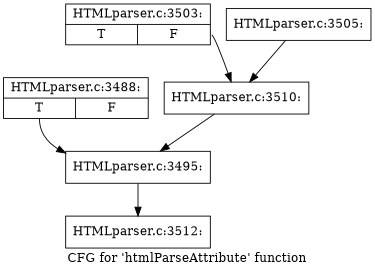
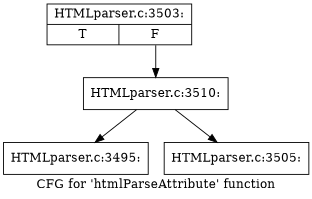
edge "HTMLparser.c:3505:" -> "HTMLparser.c:3510:": reversed
node "HTMLparser.c:3488:": removed
node "HTMLparser.c:3512:": removed
